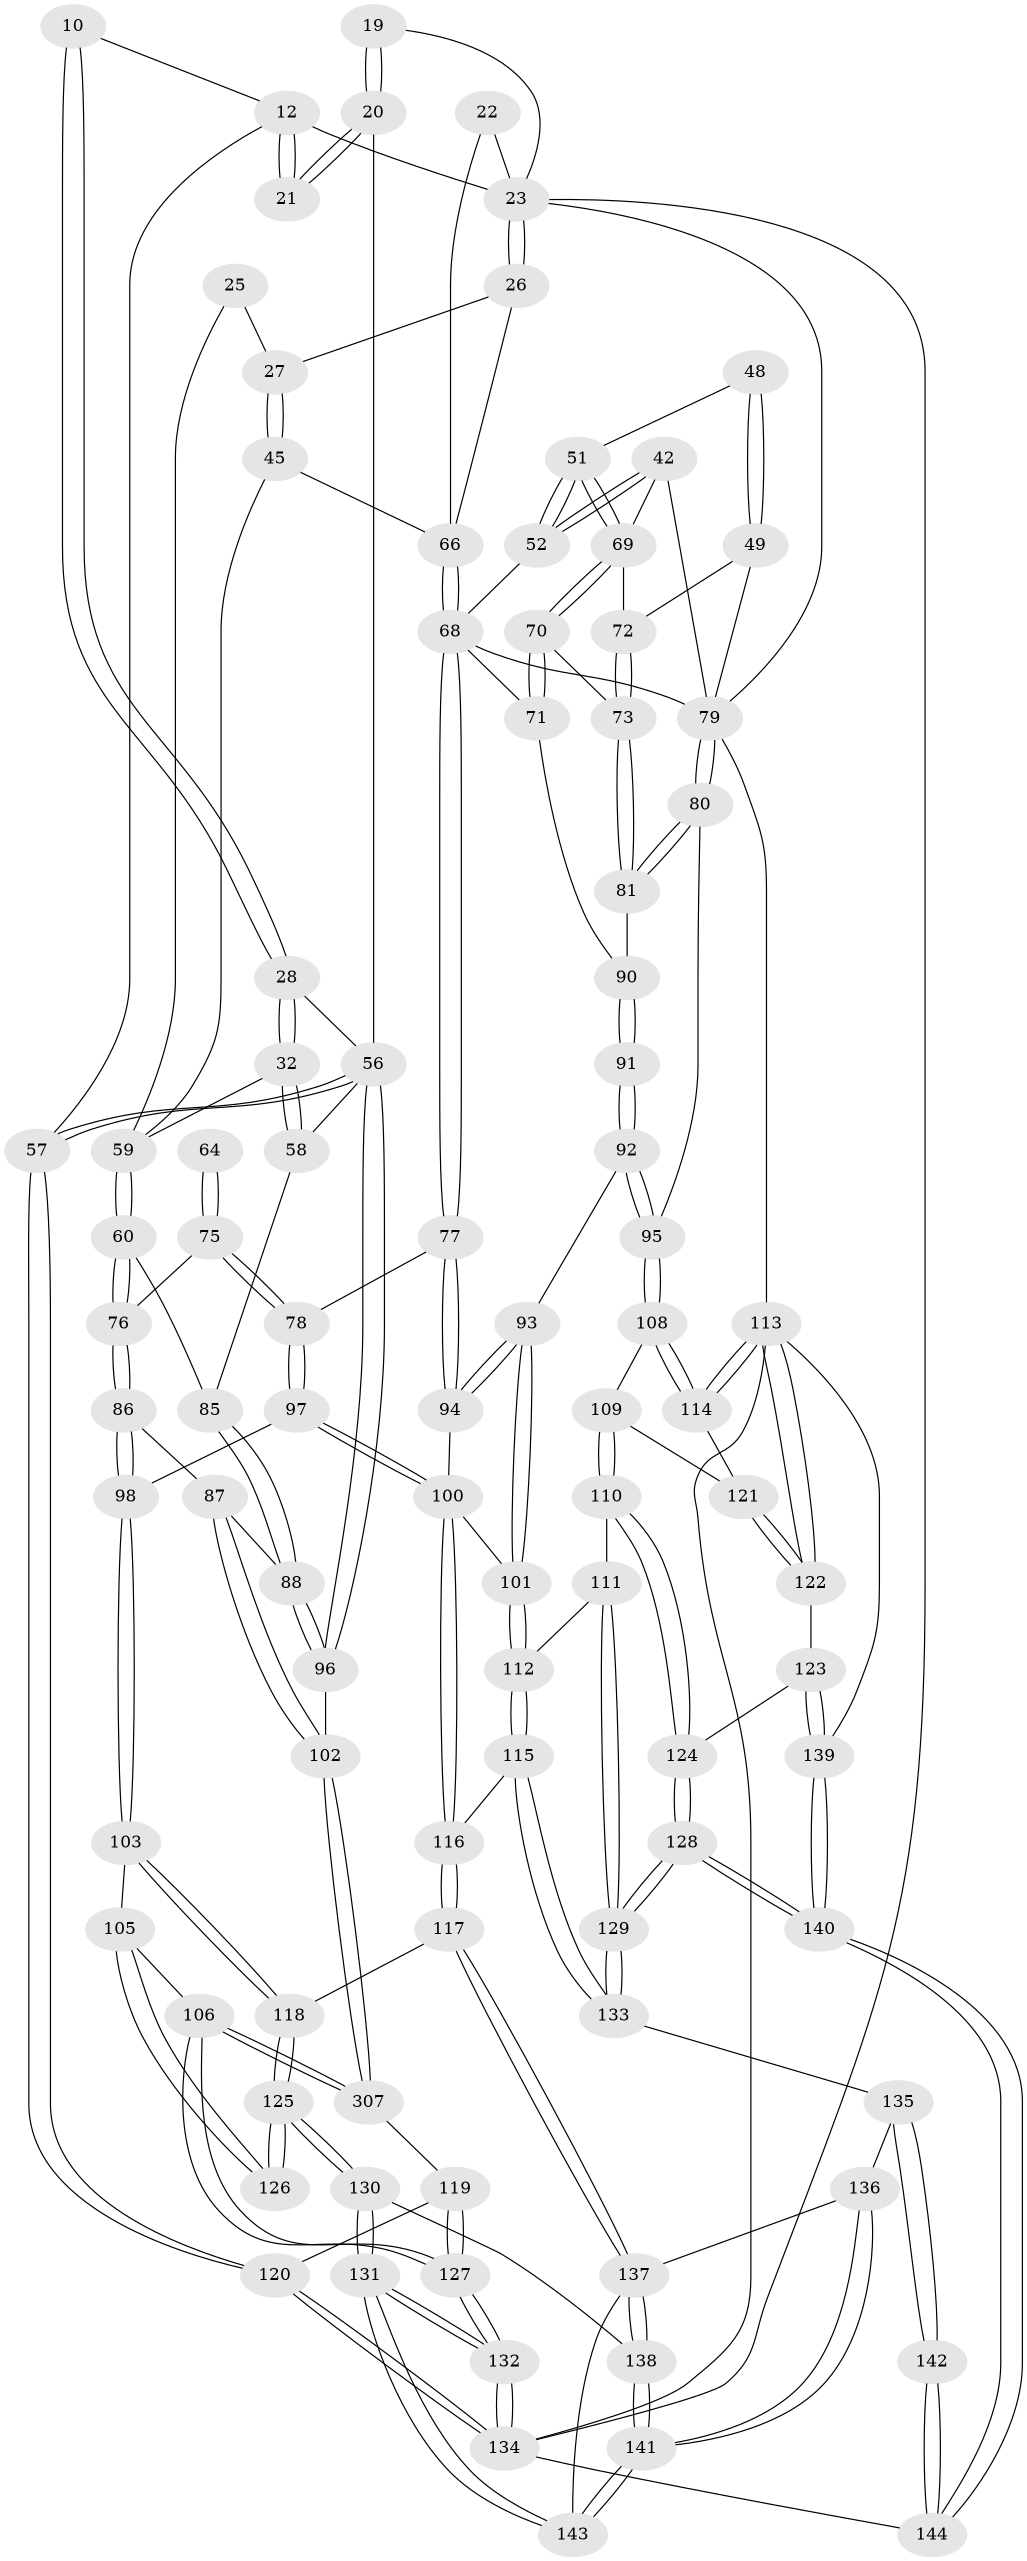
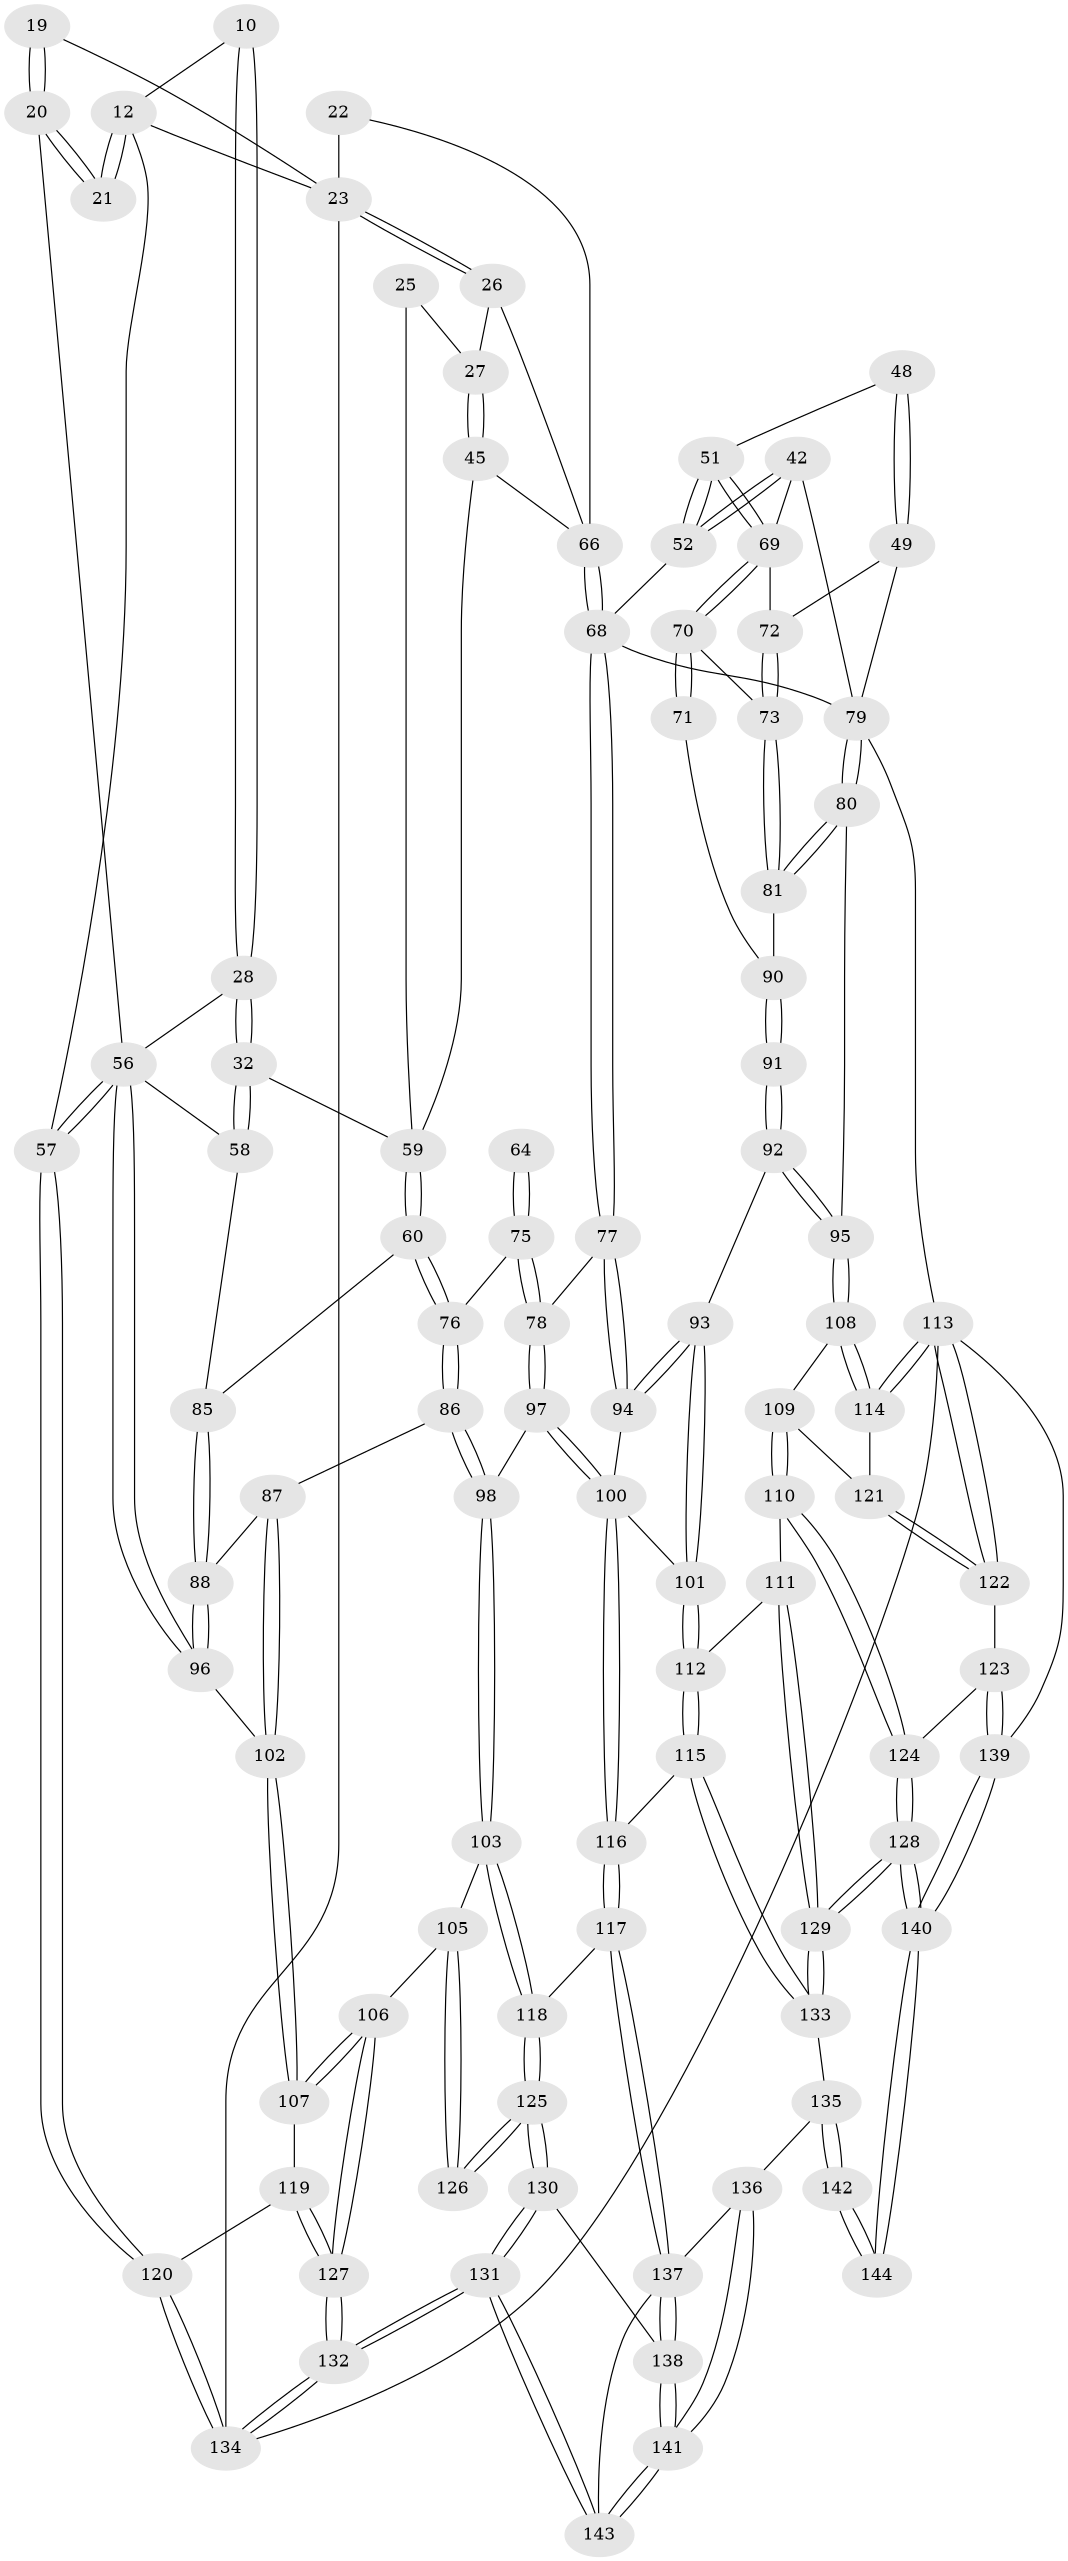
edge "23" -- "79": removed
edge "68" -- "71": removed
node "307": label "307" -> "107"
edge "134" -- "144": removed
